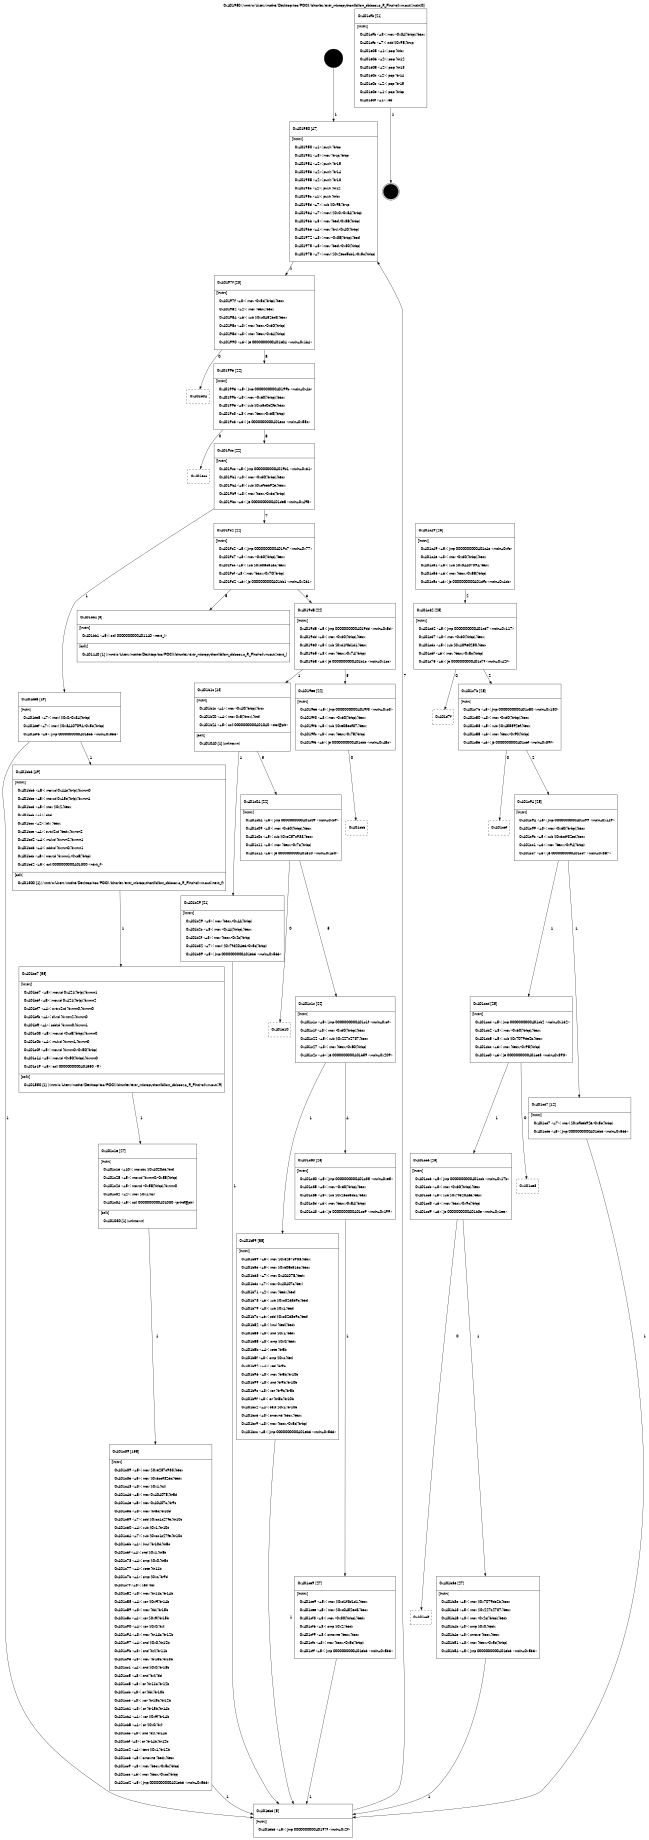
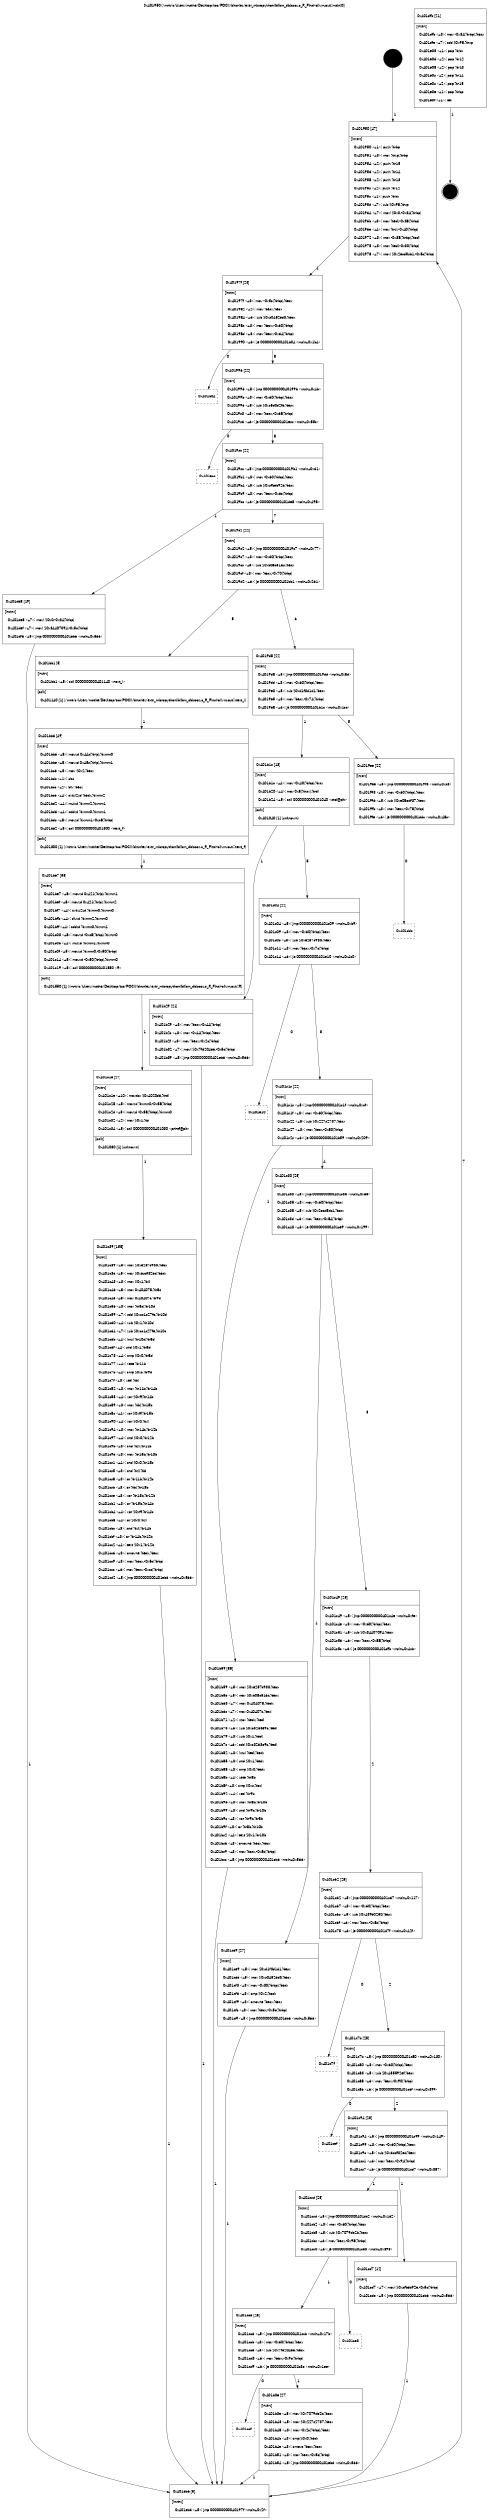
edge "0x401de8 [19]" -> "0x401bb6 [49]": now "0x401bb1 [5]" -> "0x401bb6 [49]"
edge "0x401a30 [25]" -> "0x401a49 [25]": added, label "3"
